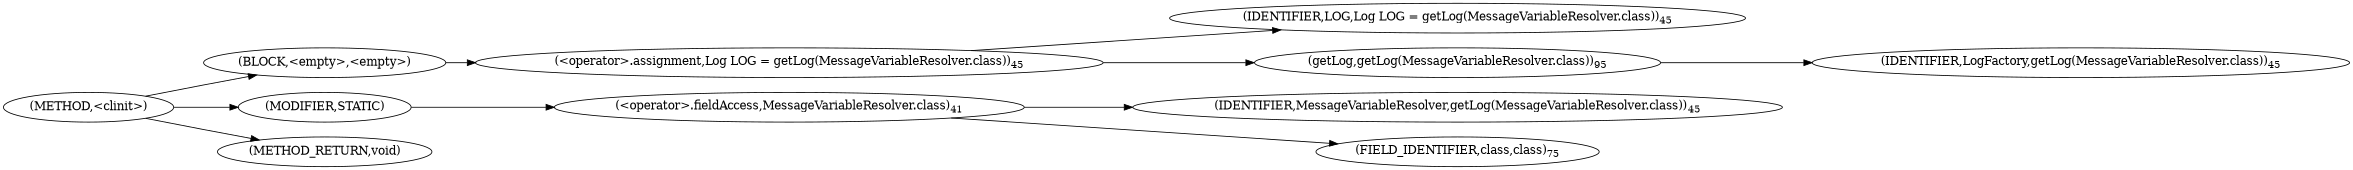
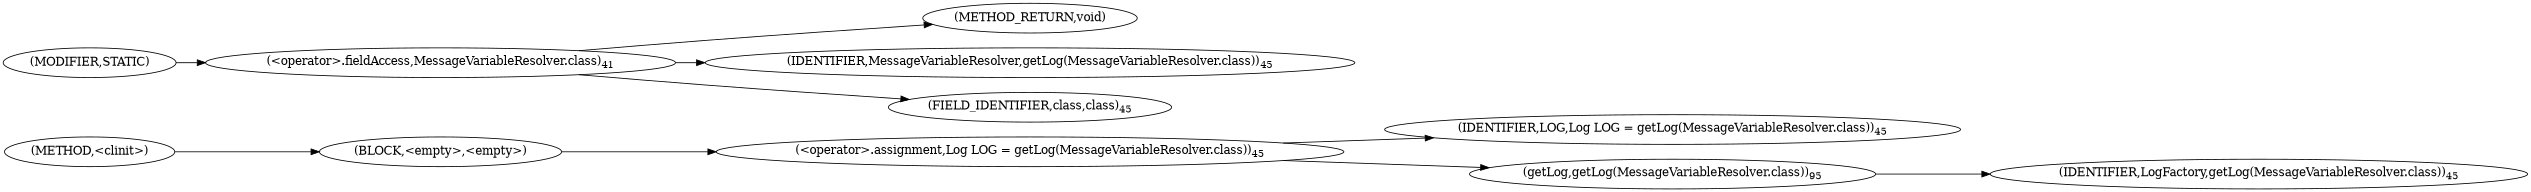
edge "(METHOD,<clinit>)" -> "(MODIFIER,STATIC)": removed
edge "(METHOD,<clinit>)" -> "(METHOD_RETURN,void)": now "(<operator>.fieldAccess,MessageVariableResolver.class)" -> "(METHOD_RETURN,void)"
node "(FIELD_IDENTIFIER,class,class)": text "75" -> "45"
